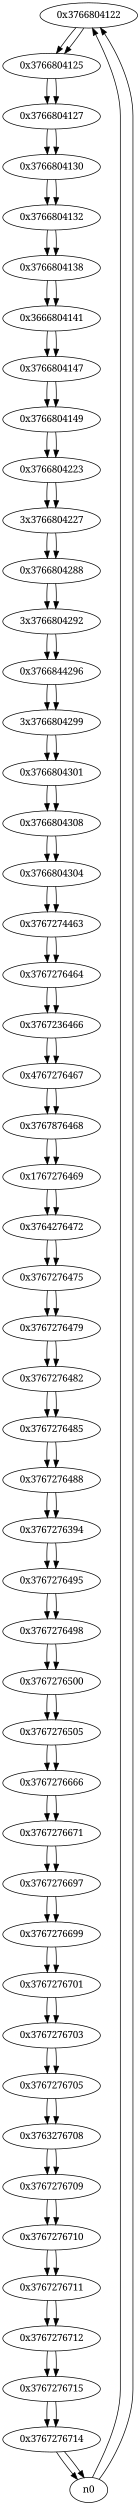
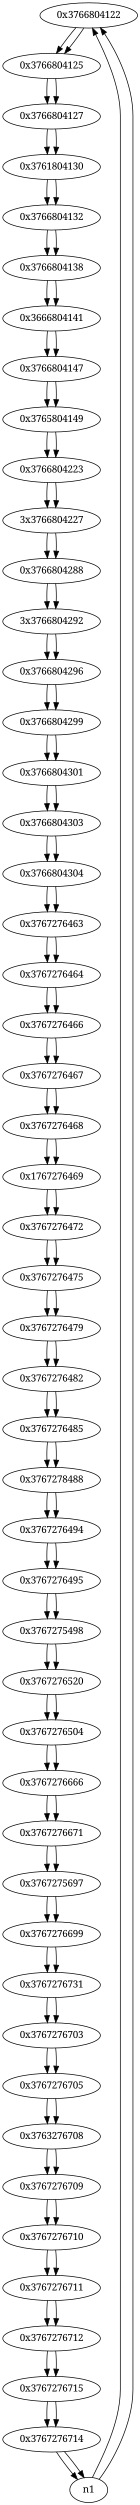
node "0x3766804130": label "0x3766804130" -> "0x3761804130"
node "0x3766804149": label "0x3766804149" -> "0x3765804149"
node "0x3766844296": label "0x3766844296" -> "0x3766804296"
node "3x3766804299": label "3x3766804299" -> "0x3766804299"
node "0x3766804308": label "0x3766804308" -> "0x3766804303"
node "0x3767274463": label "0x3767274463" -> "0x3767276463"
node "0x3767236466": label "0x3767236466" -> "0x3767276466"
node "0x4767276467": label "0x4767276467" -> "0x3767276467"
node "0x3767876468": label "0x3767876468" -> "0x3767276468"
node "0x3764276472": label "0x3764276472" -> "0x3767276472"
node "0x3767276488": label "0x3767276488" -> "0x3767278488"
node "0x3767276394": label "0x3767276394" -> "0x3767276494"
node "0x3767276498": label "0x3767276498" -> "0x3767275498"
node "0x3767276500": label "0x3767276500" -> "0x3767276520"
node "0x3767276505": label "0x3767276505" -> "0x3767276504"
node "0x3767276697": label "0x3767276697" -> "0x3767275697"
node "0x3767276701": label "0x3767276701" -> "0x3767276731"
node "n0": label "n0" -> "n1"
